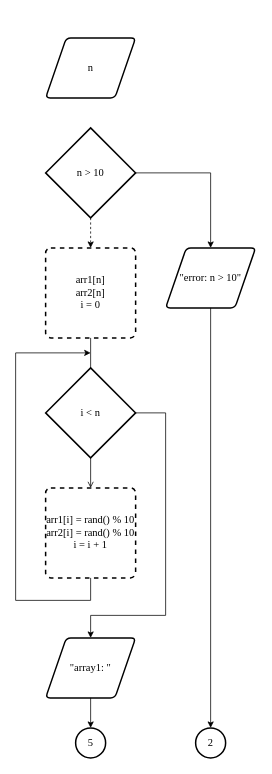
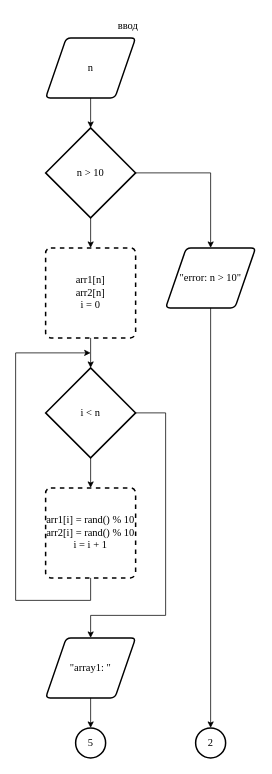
node "ввод": added
edge "n" -> "n > 10": added
edge "n > 10" -> "arr1[n] arr2[n] i = 0": style dashed -> solid
edge "arr1[n] arr2[n] i = 0" -- "i < n": arrowhead none -> classic
edge "i < n" -> "arr1[i] = rand() % 10 arr2[i] = rand() % 10 i = i + 1": arrowhead open -> classic
